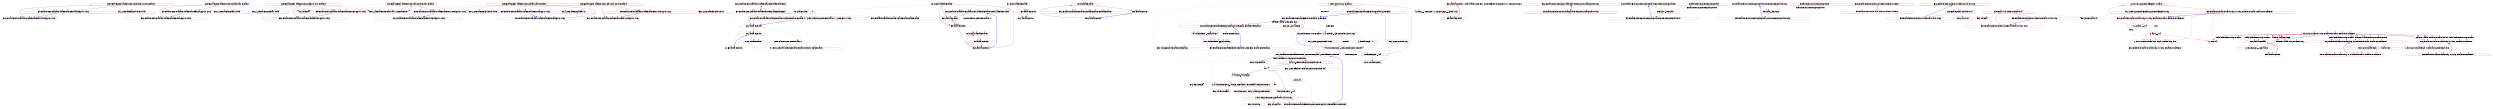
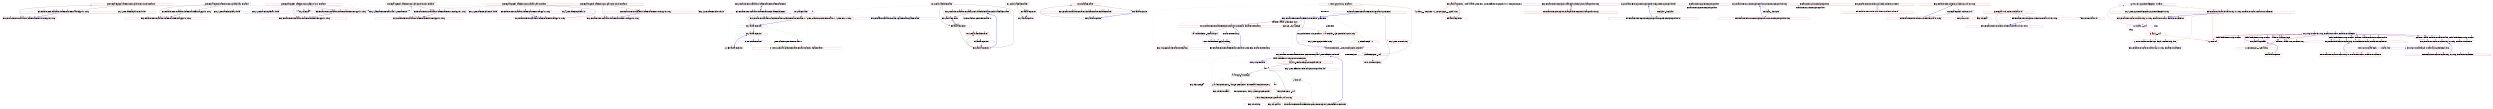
edge "1: var memInfo = type.GetMember(input.ToString())" -> "var customDescription = GetCustomDescription(memInfo[0])": removed, label "memInfo"
